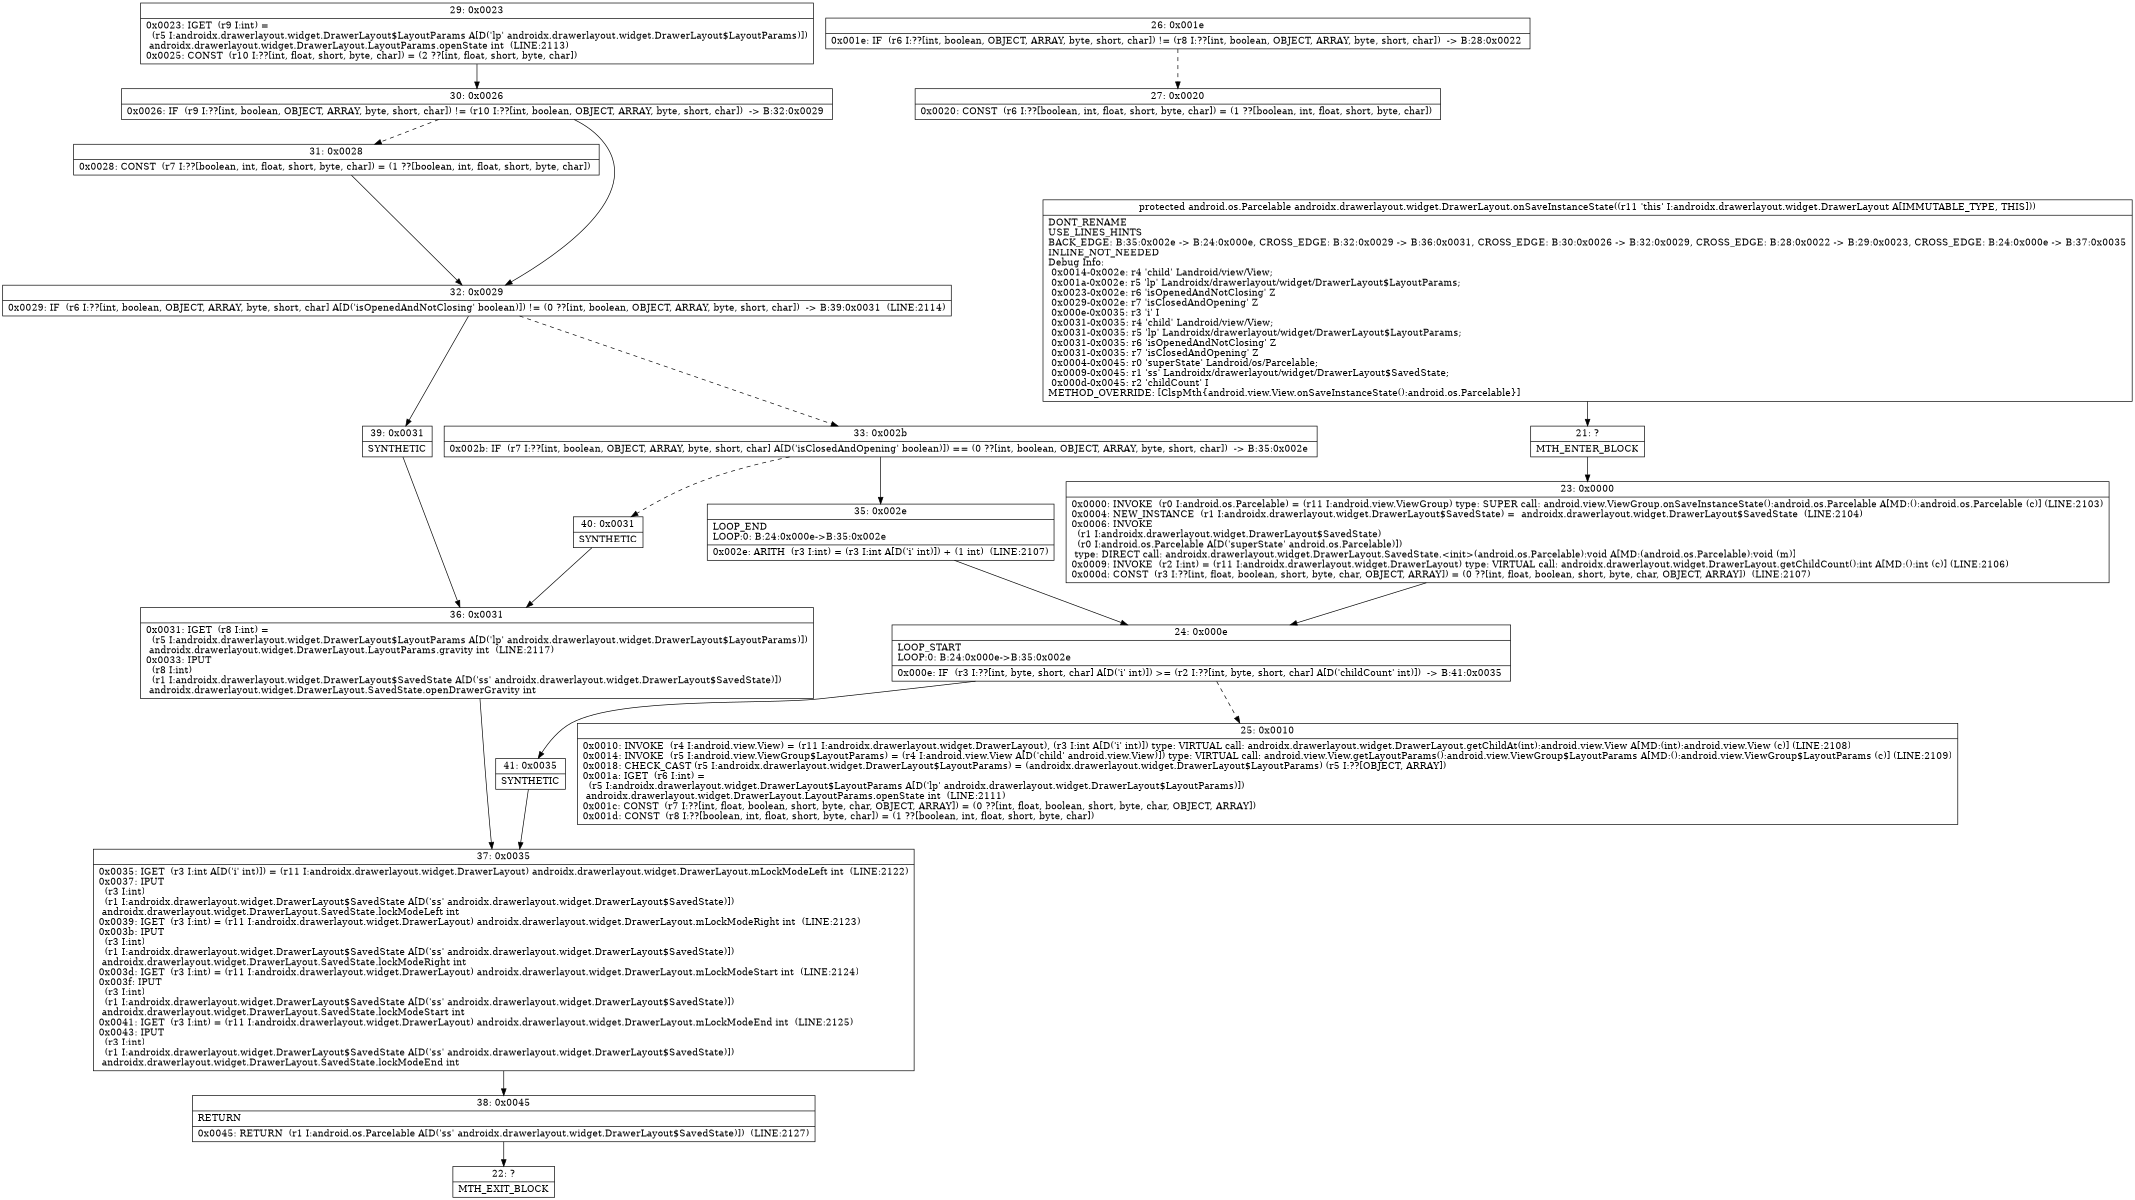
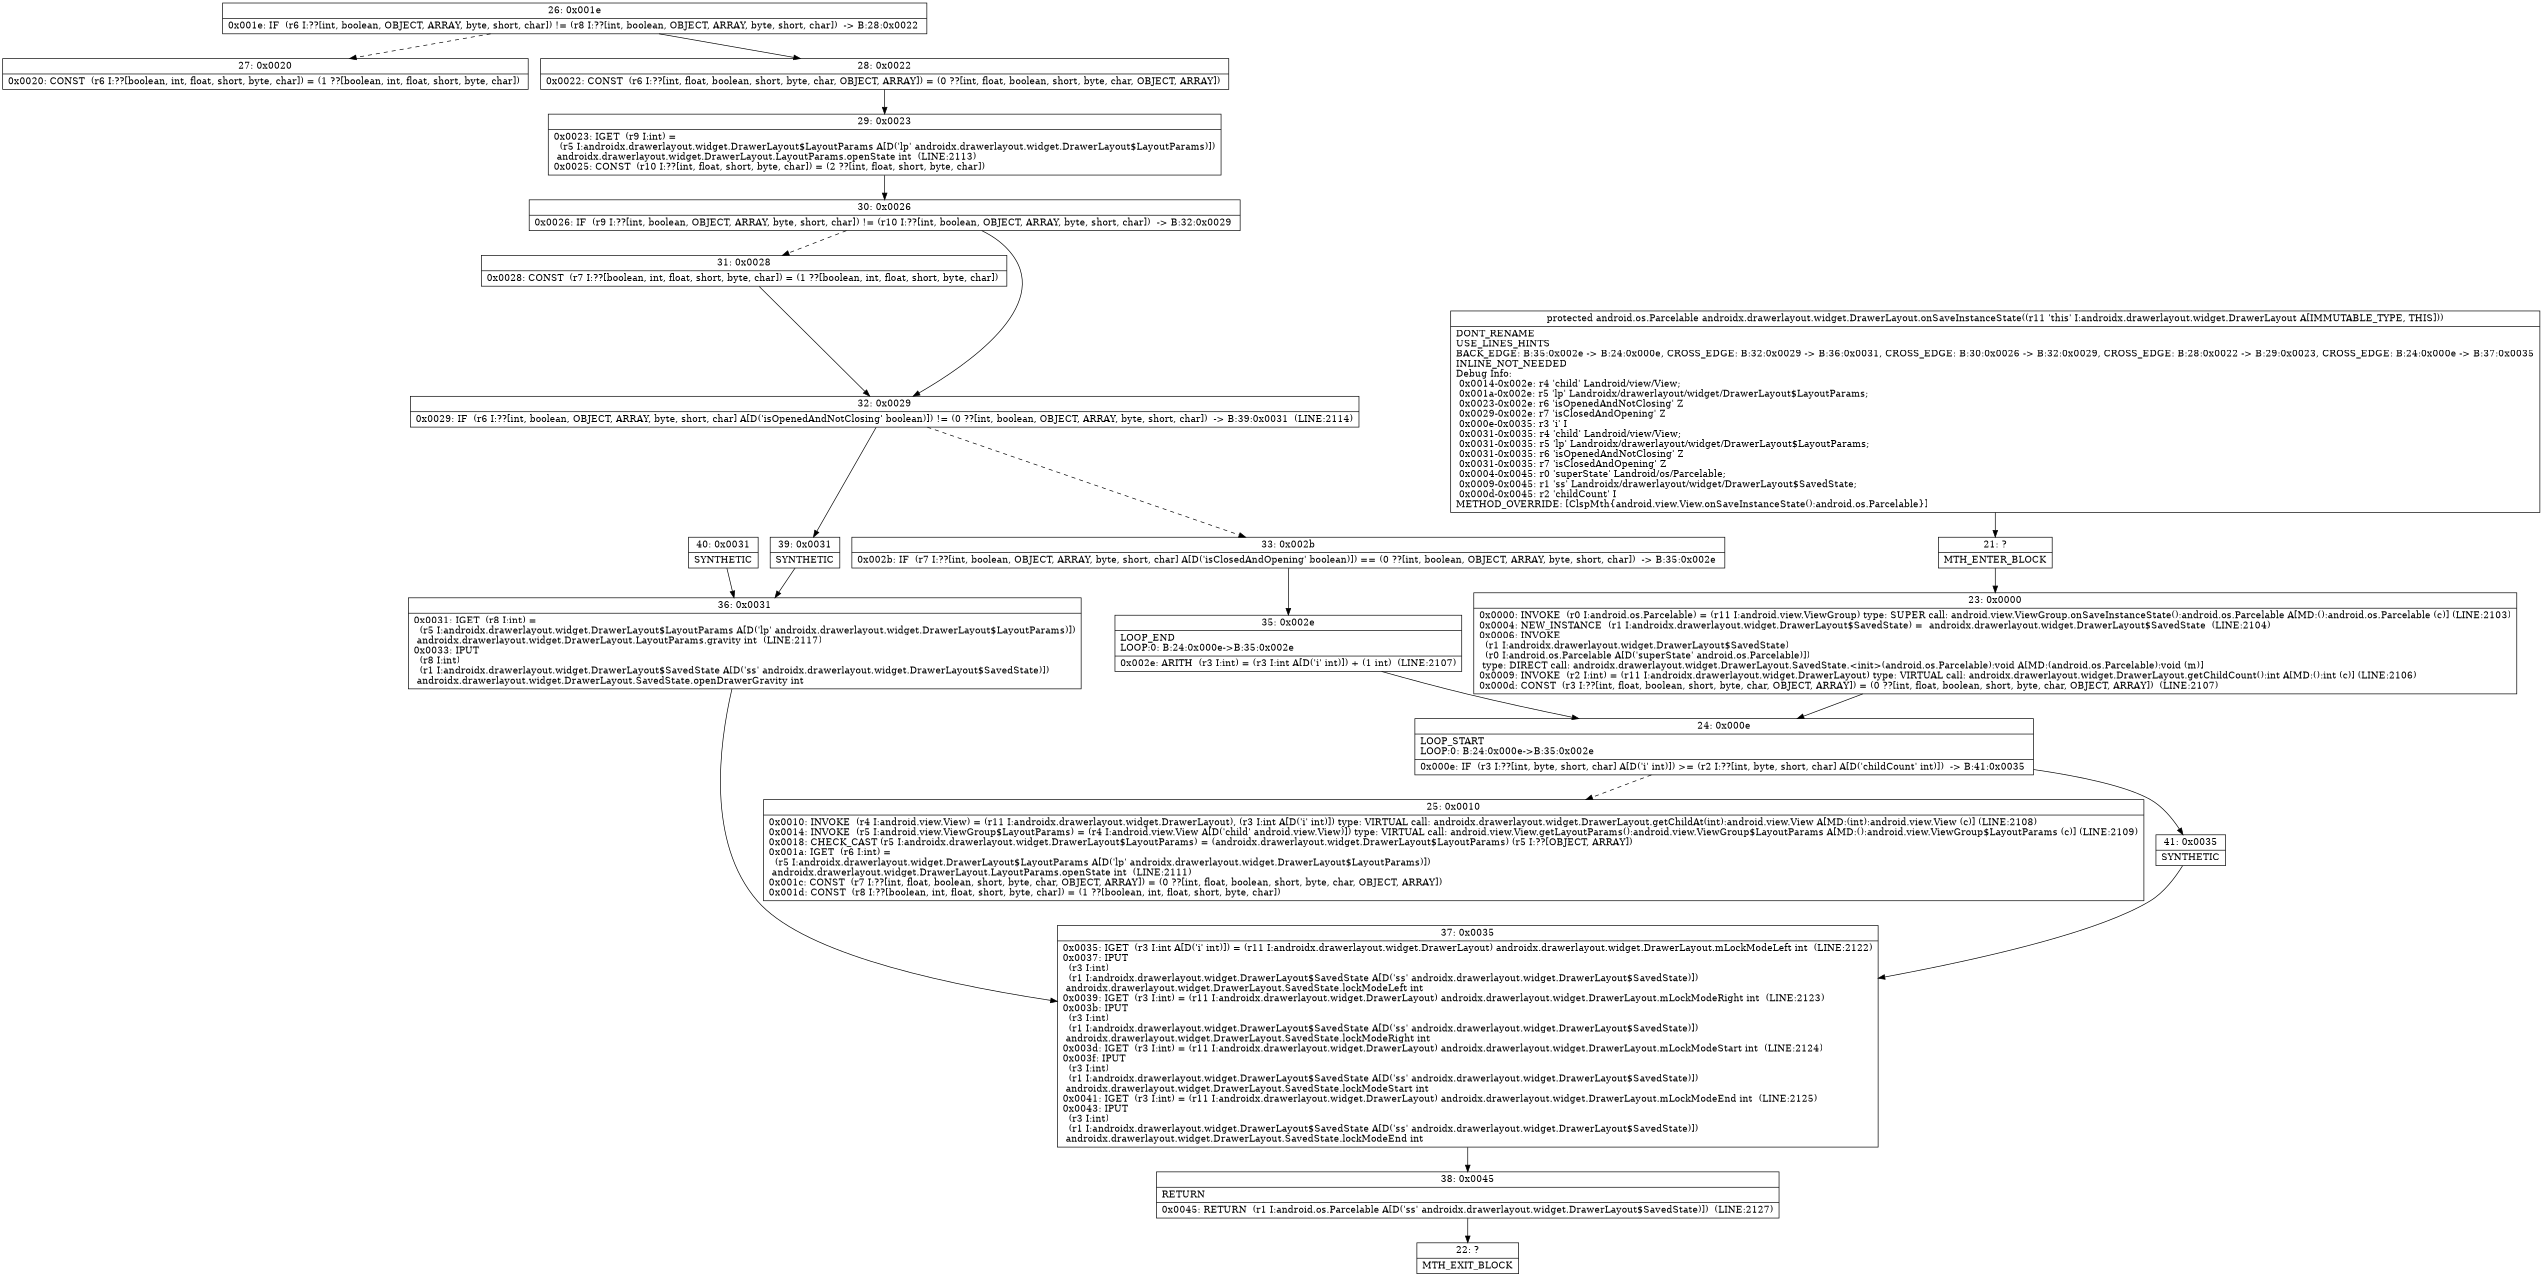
node "28: 0x0022": added
edge "33: 0x002b" -> "40: 0x0031": removed
